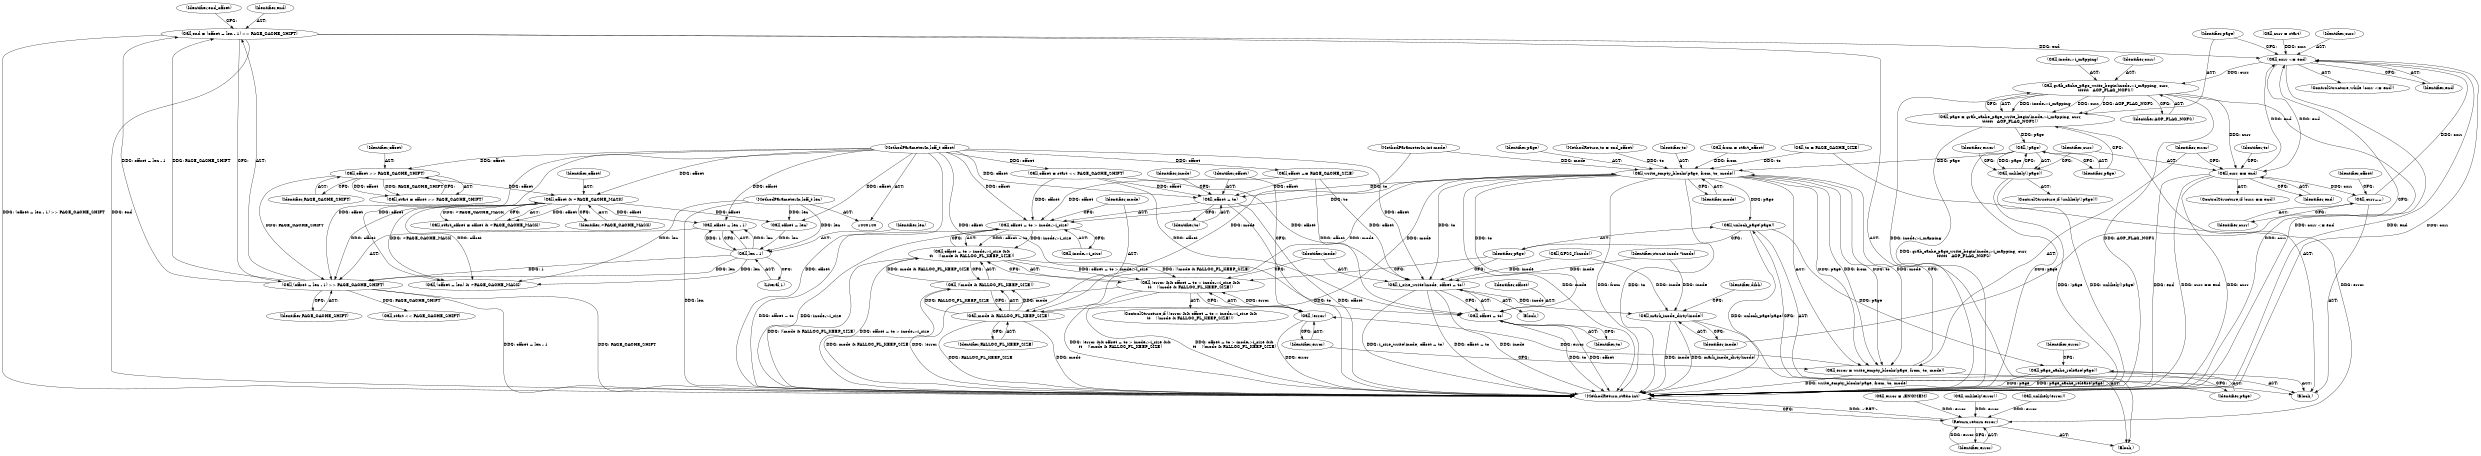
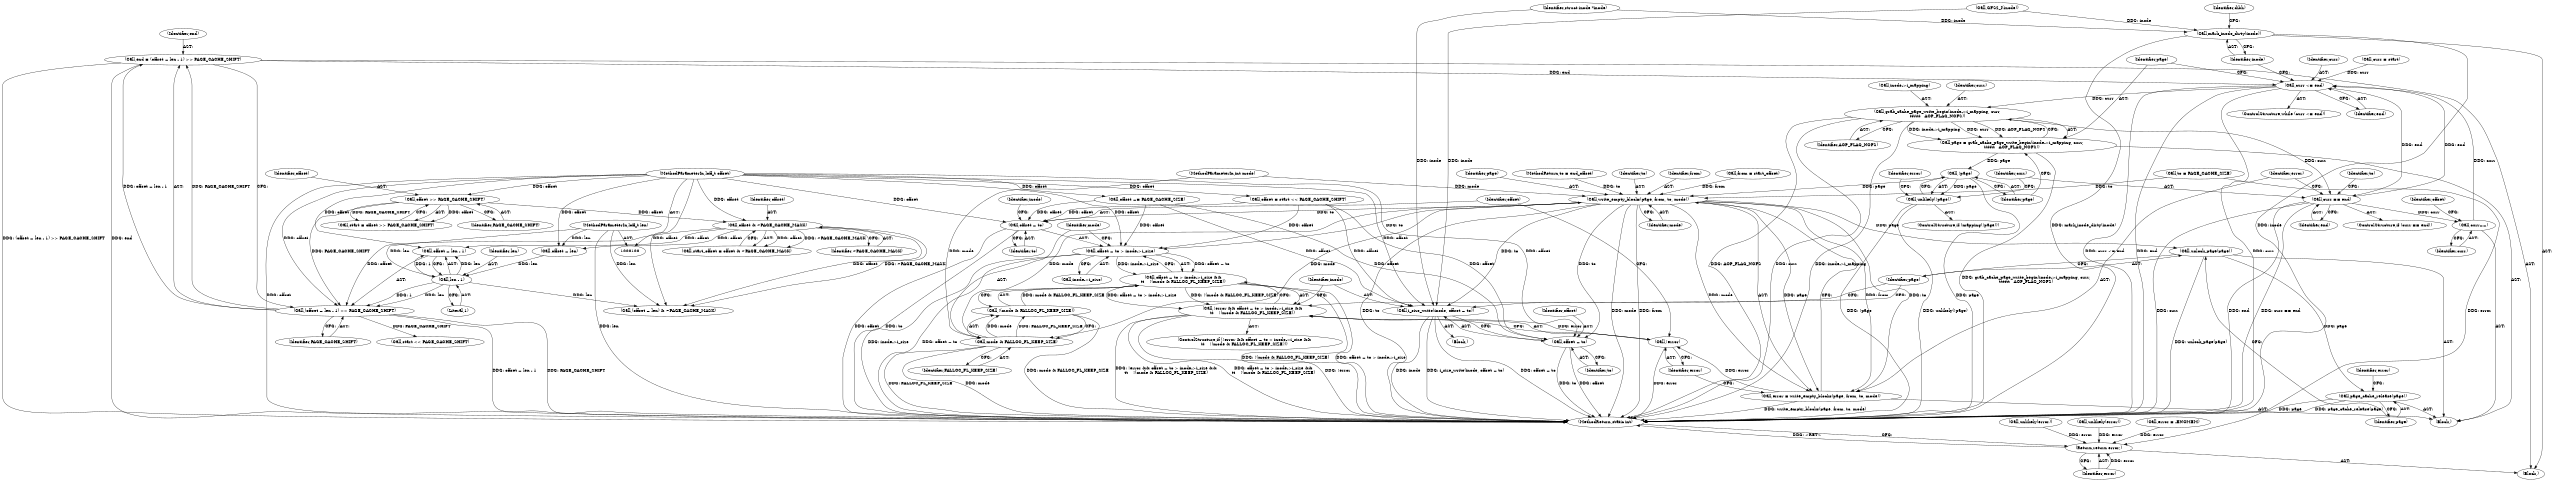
node "(Identifier,end_offset)": removed
node "(Identifier,from)": added
node "(ControlStructure,if (unlikely(!page)))": label "(ControlStructure,if (unlikely(!page)))" -> "(ControlStructure,if (mapping(!page)))"
edge "(Call,i_size_write(inode, offset + to))" -> "(Call,mark_inode_dirty(inode))": removed, label "DDG: inode"
